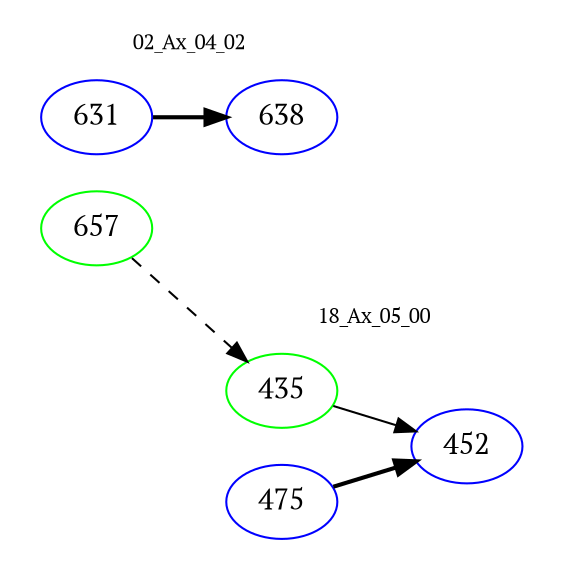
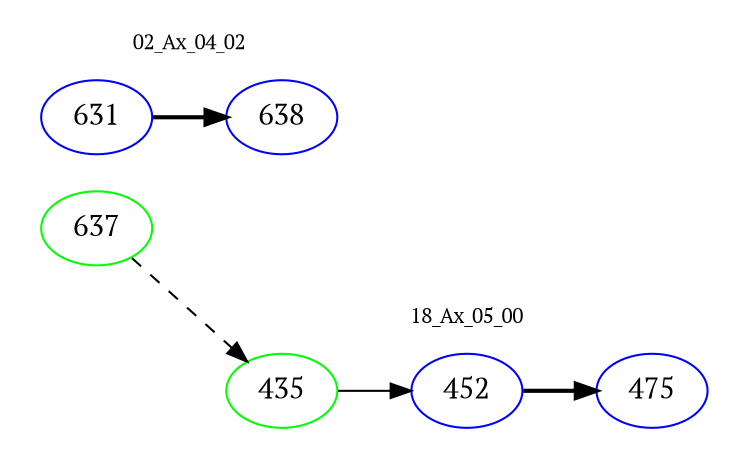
node "657": label "657" -> "637"
edge "475" -> "452": reversed
